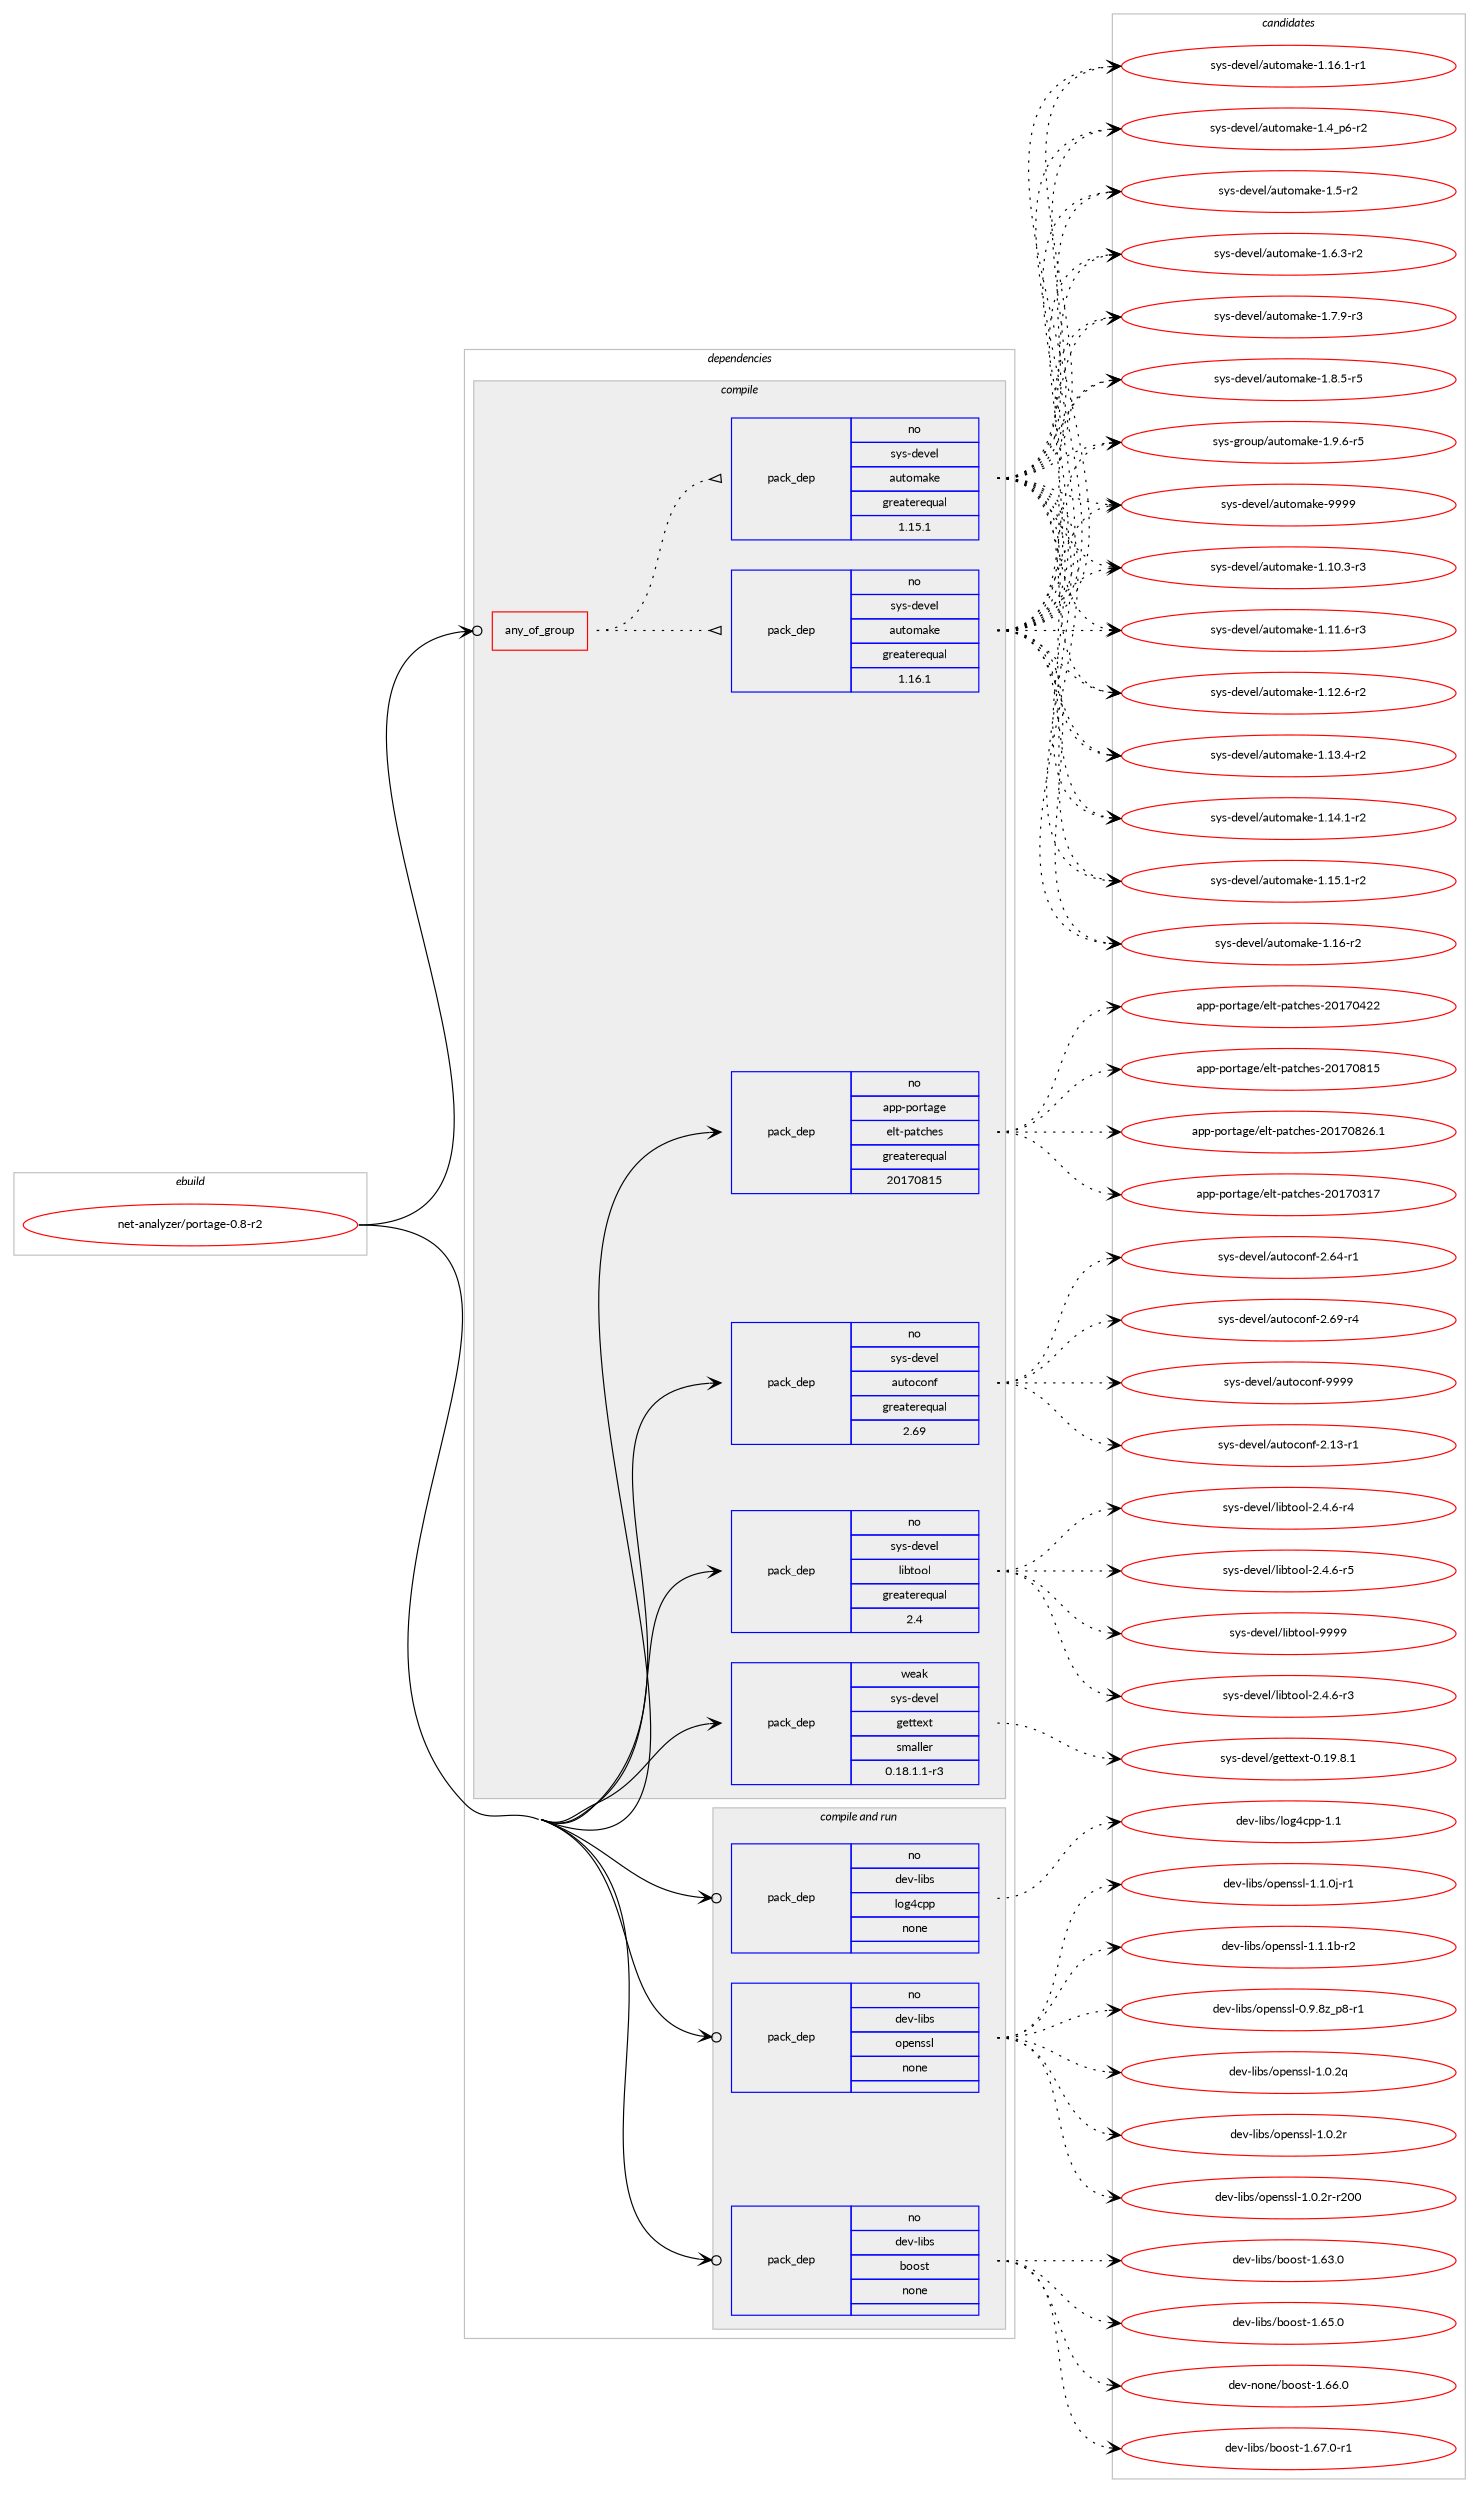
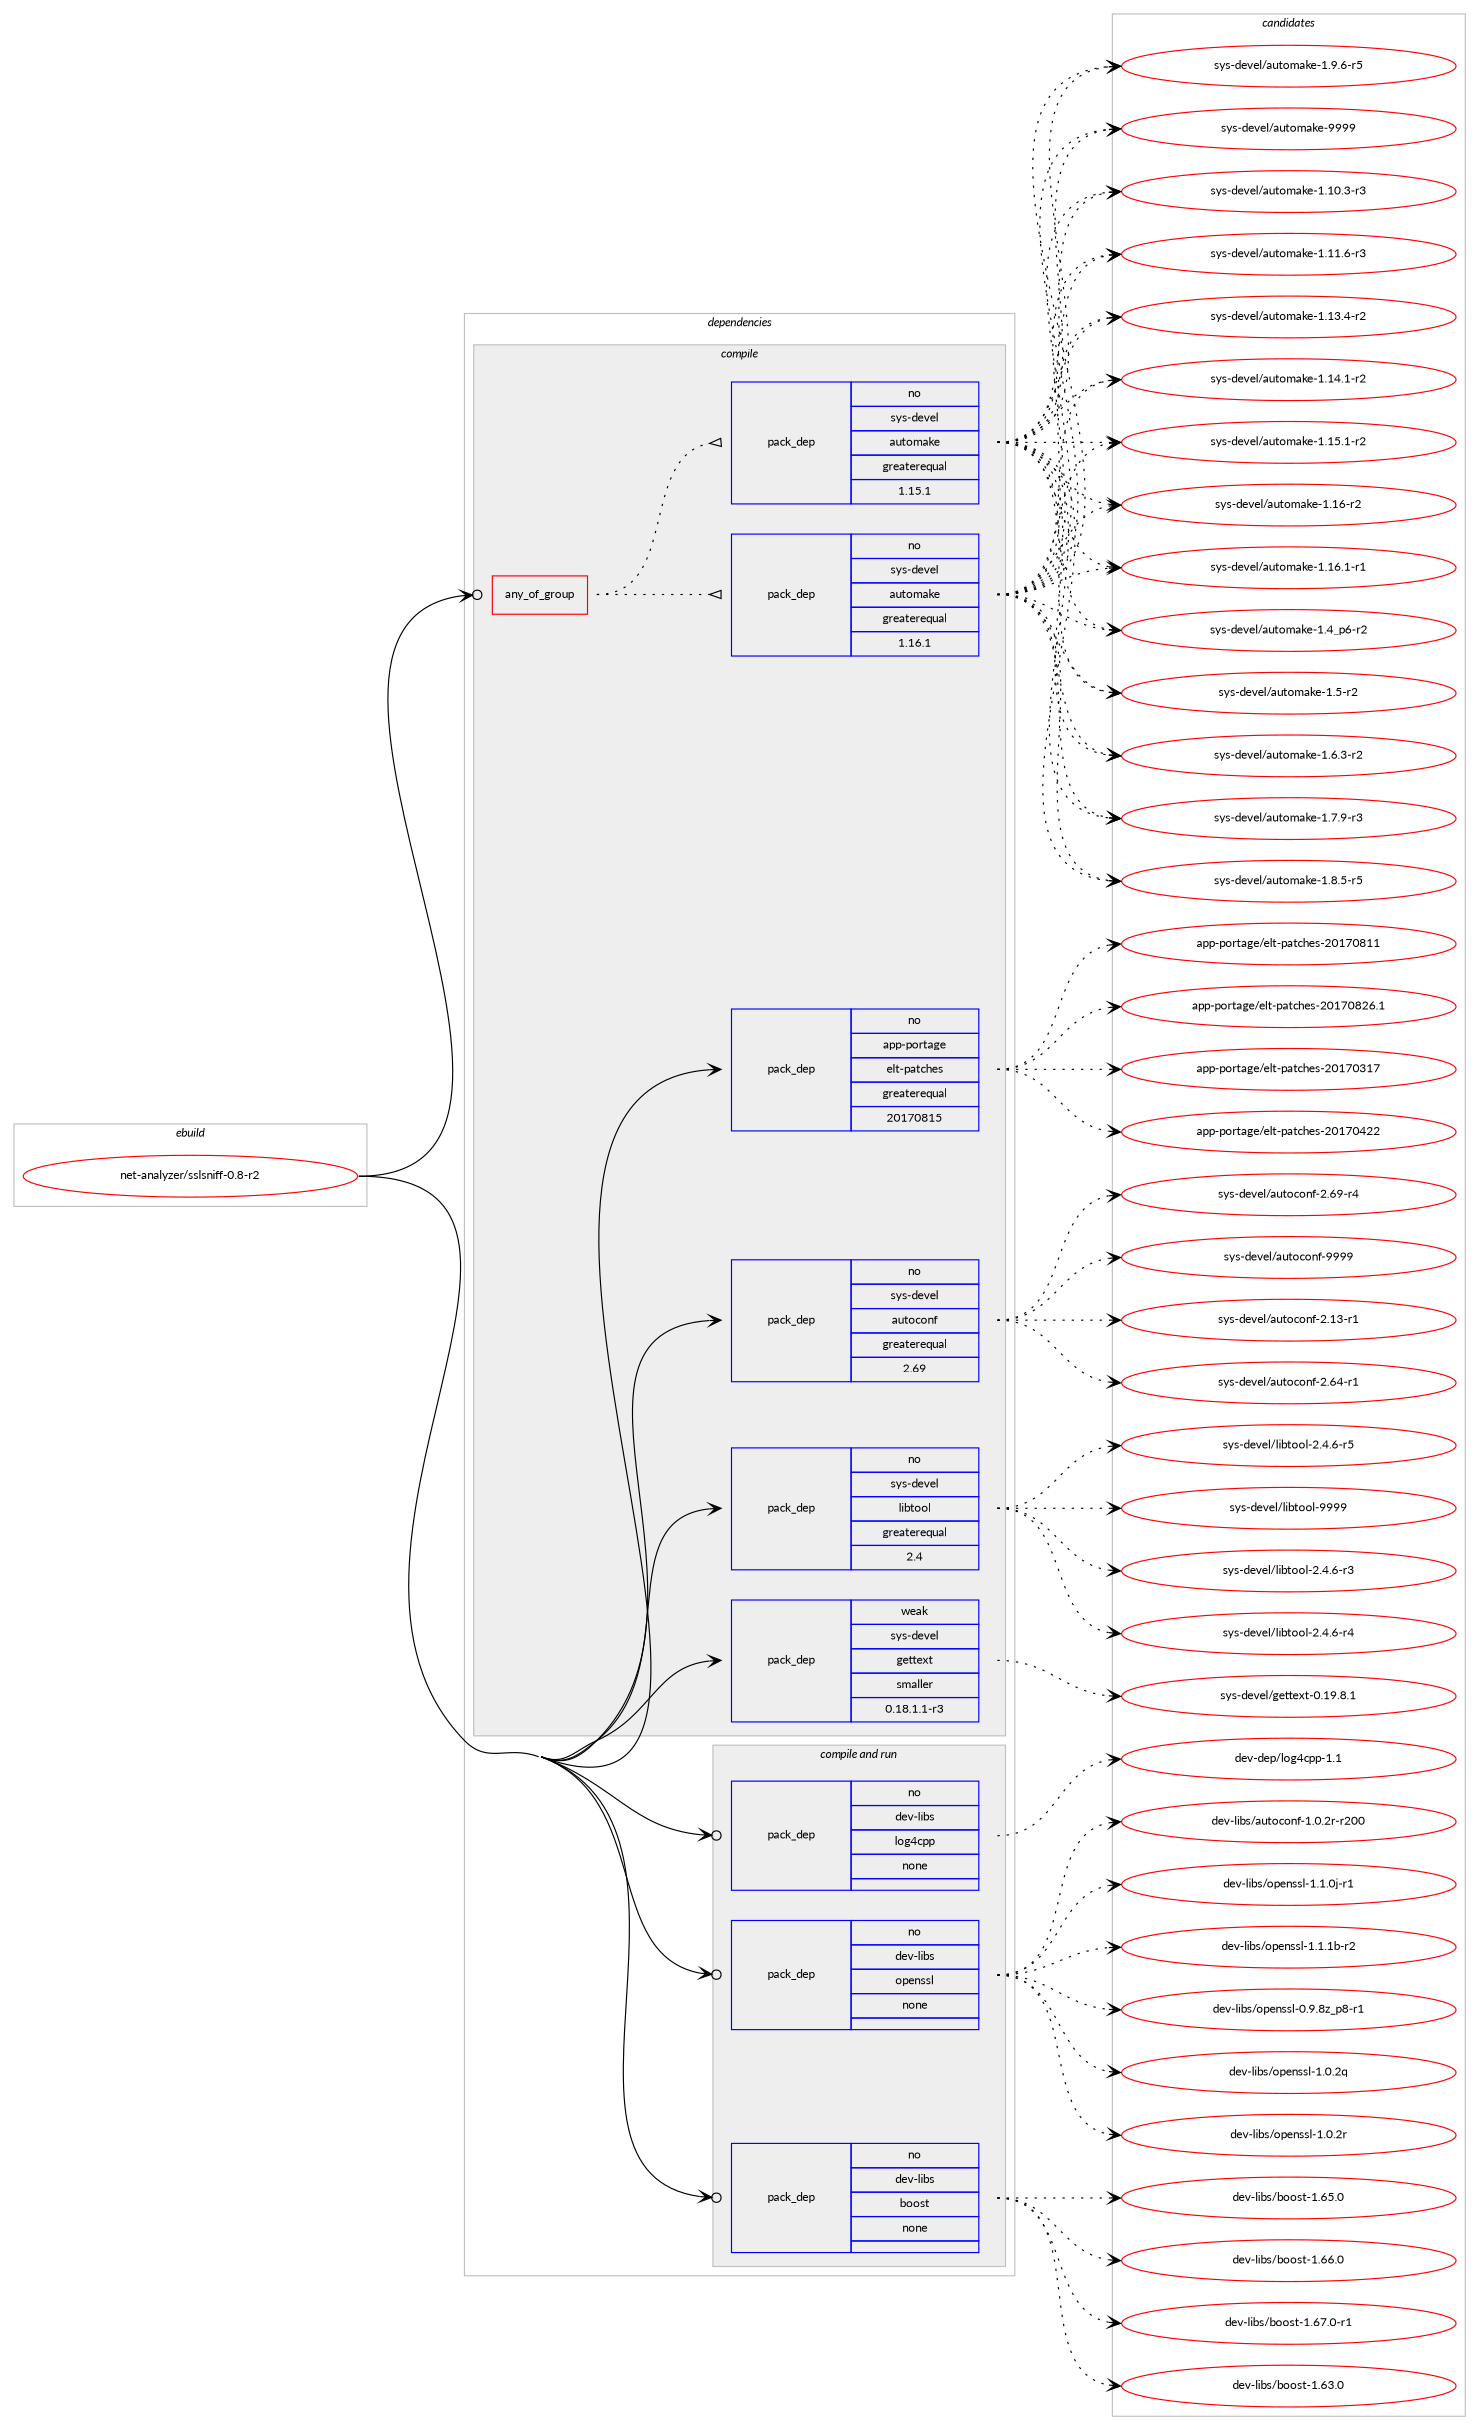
node "sys-group/automake-1.9.6-r5": label "sys-group/automake-1.9.6-r5" -> "sys-devel/automake-1.9.6-r5"
node "sys-devel/automake-1.12.6-r2": removed
node "app-portage/elt-patches-20170815": label "app-portage/elt-patches-20170815" -> "app-portage/elt-patches-20170811"
node "net-analyzer/portage-0.8-r2": label "net-analyzer/portage-0.8-r2" -> "net-analyzer/sslsniff-0.8-r2"
node "dev-libs/log4cpp-1.1": label "dev-libs/log4cpp-1.1" -> "dev-dep/log4cpp-1.1"
node "dev-libs/openssl-1.0.2r-r200": label "dev-libs/openssl-1.0.2r-r200" -> "dev-libs/autoconf-1.0.2r-r200"
node "dev-none/boost-1.66.0": label "dev-none/boost-1.66.0" -> "dev-libs/boost-1.66.0"
